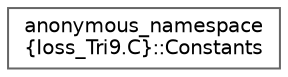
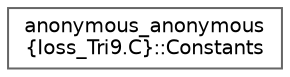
node "anonymous_namespace {Ioss_Tri9.C}::Constants": label "anonymous_namespace {Ioss_Tri9.C}::Constants" -> "anonymous_anonymous {Ioss_Tri9.C}::Constants"
